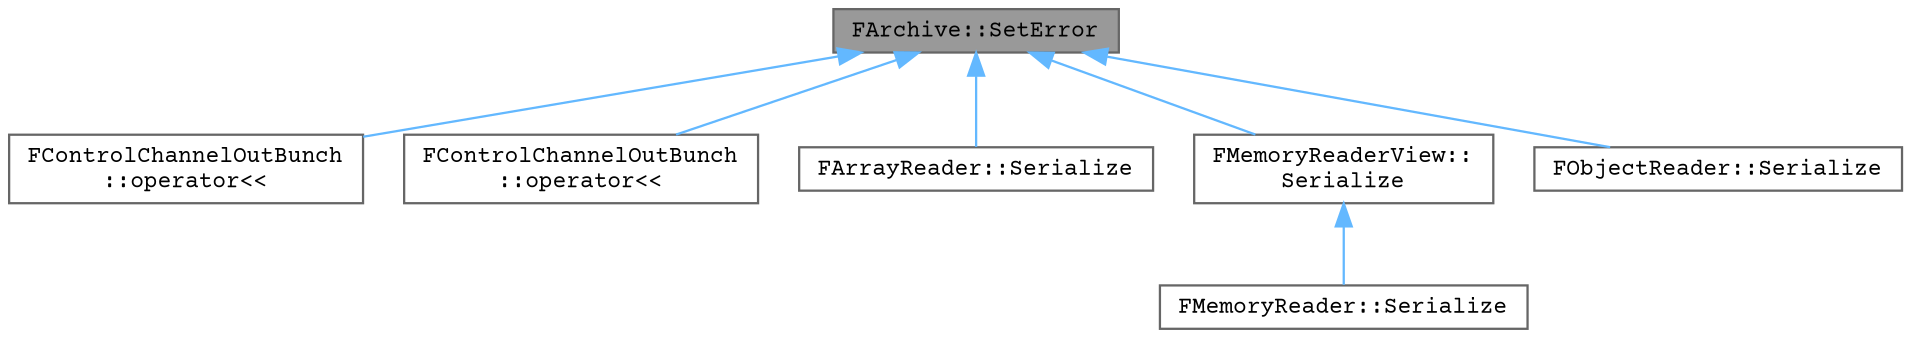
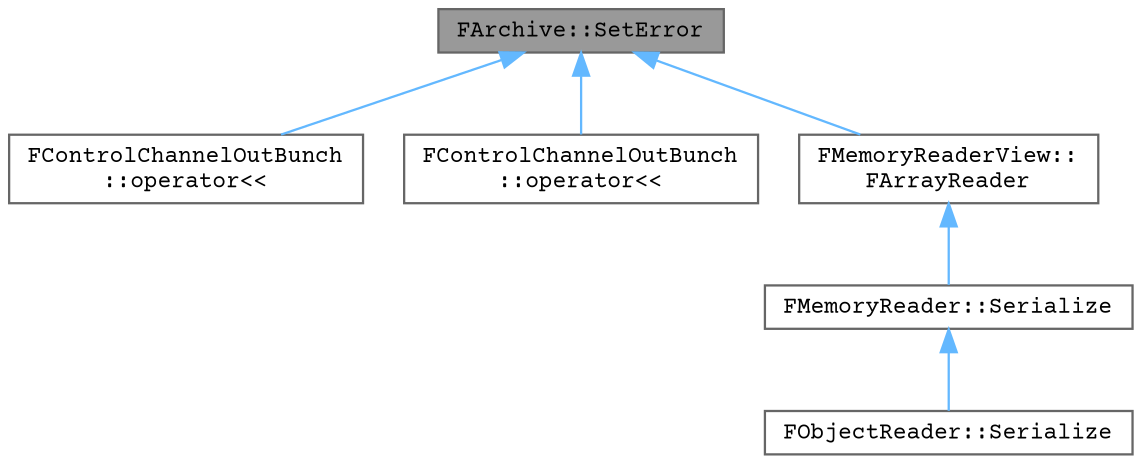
edge "FObjectReader::Serialize" -> "FArchive::SetError": now "FObjectReader::Serialize" -> "FMemoryReader::Serialize"
node "FArrayReader::Serialize": removed
node "FMemoryReaderView:: Serialize": label "FMemoryReaderView:: Serialize" -> "FMemoryReaderView:: FArrayReader"
